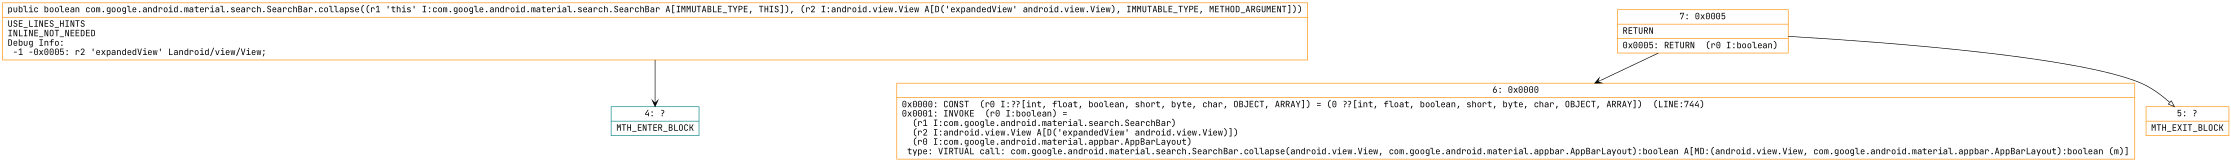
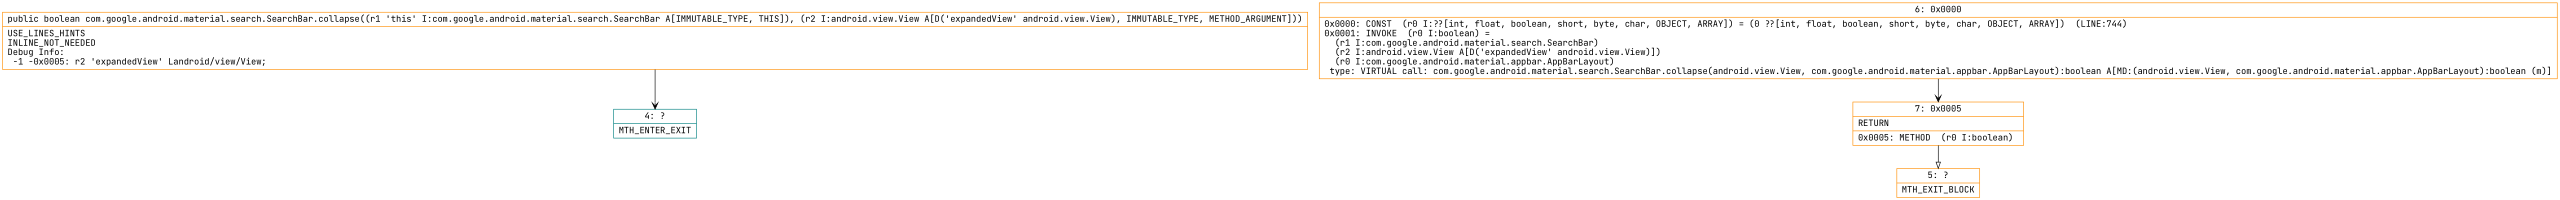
node "7: 0x0005": text "0x0005: RETURN  (r0 I:boolean)" -> "0x0005: METHOD  (r0 I:boolean)"
edge "7: 0x0005" -> "6: 0x0000": reversed
node "4: ?": text "MTH_ENTER_BLOCK" -> "MTH_ENTER_EXIT"
